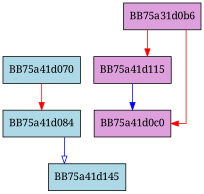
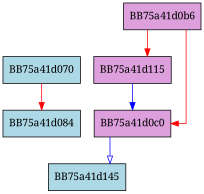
node "BB75a31d0b6": label "BB75a31d0b6" -> "BB75a41d0b6"
edge "BB75a41d084" -> "BB75a41d145": now "BB75a41d0c0" -> "BB75a41d145"
